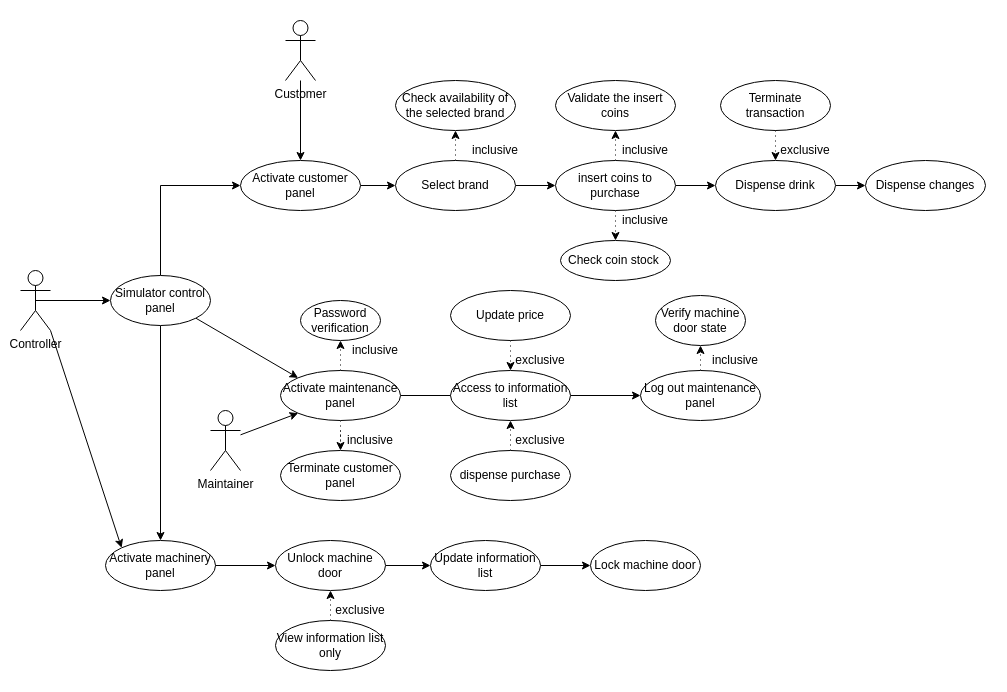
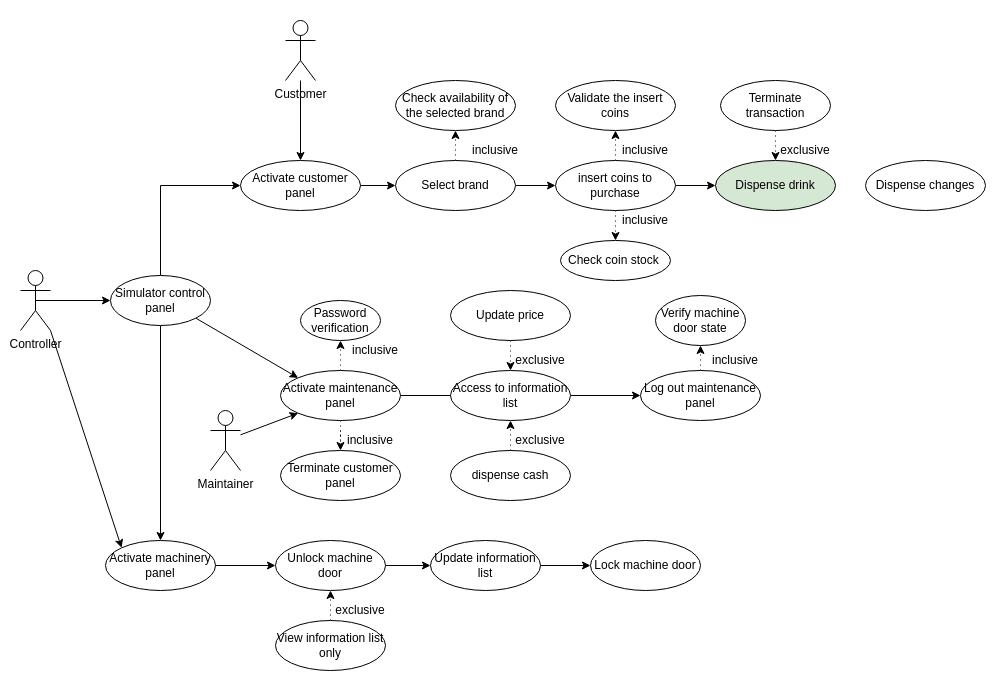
node "Dispense drink": fillcolor #ffffff -> #d5e8d4
edge "Dispense drink" -> "Dispense changes": removed
node "dispense purchase": label "dispense purchase" -> "dispense cash"
